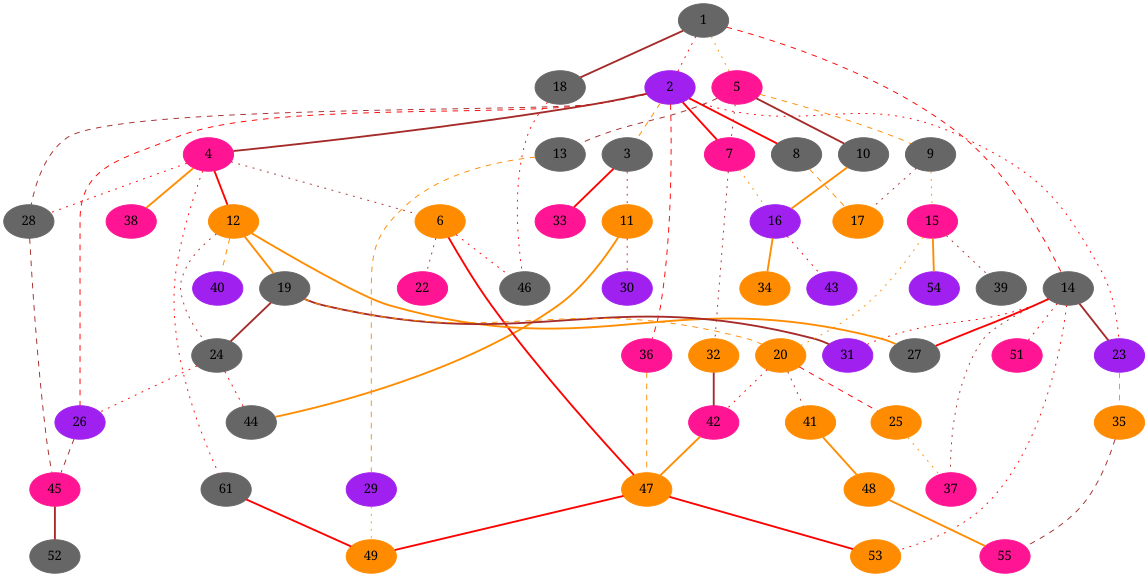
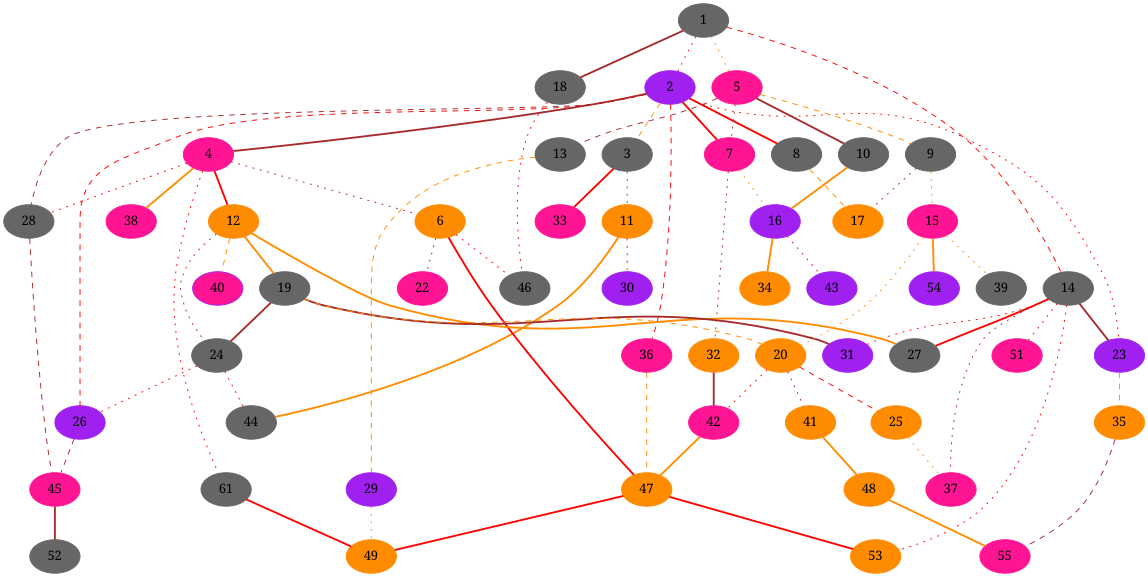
edge "15" -- "39": color brown -> darkorange
node "40": fillcolor purple -> deeppink
